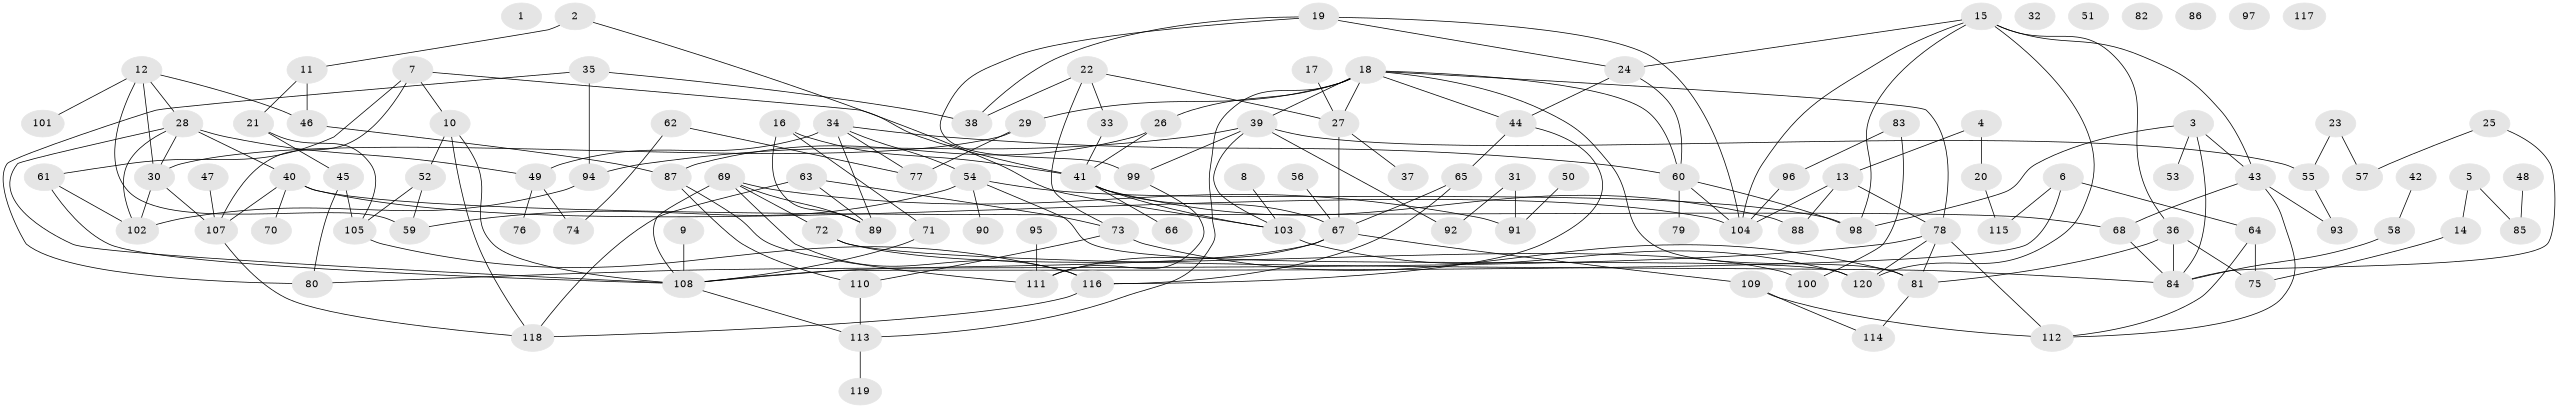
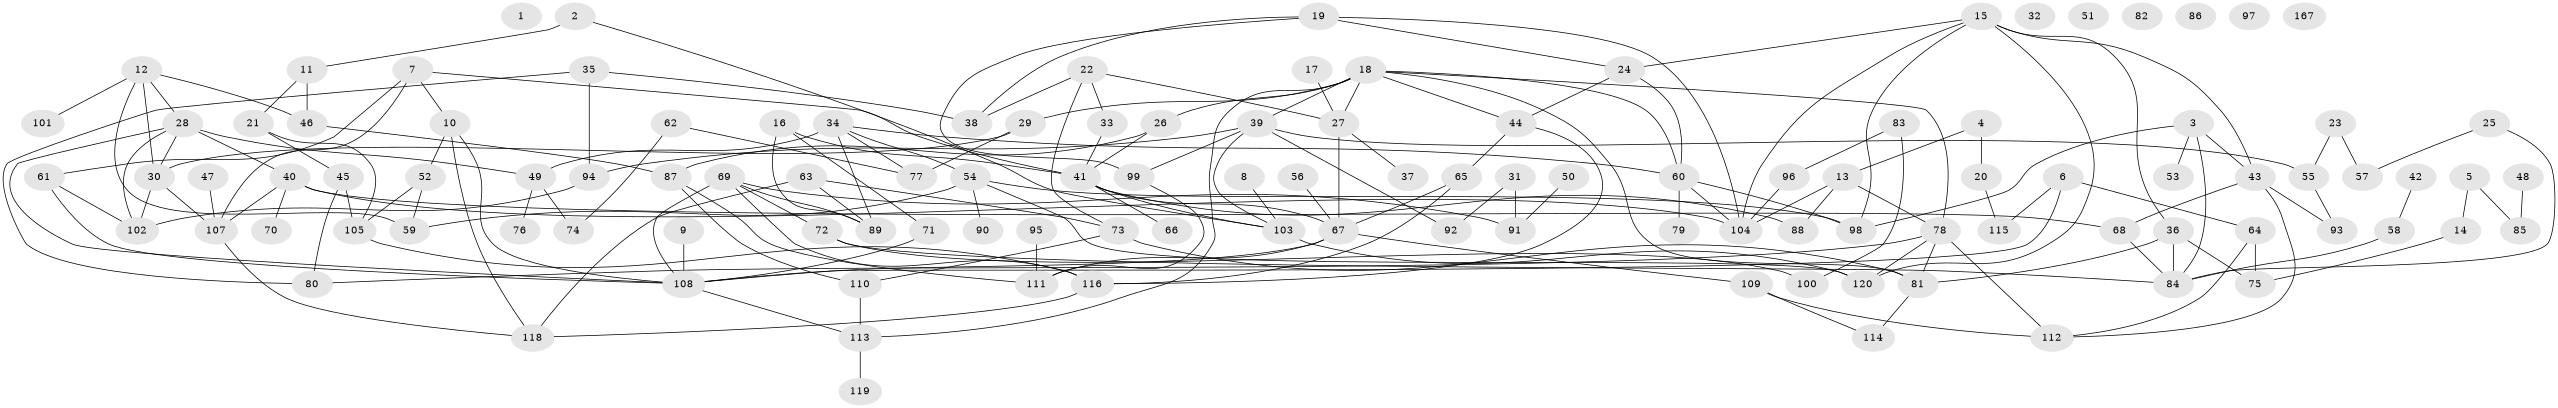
node "117": label "117" -> "167"
